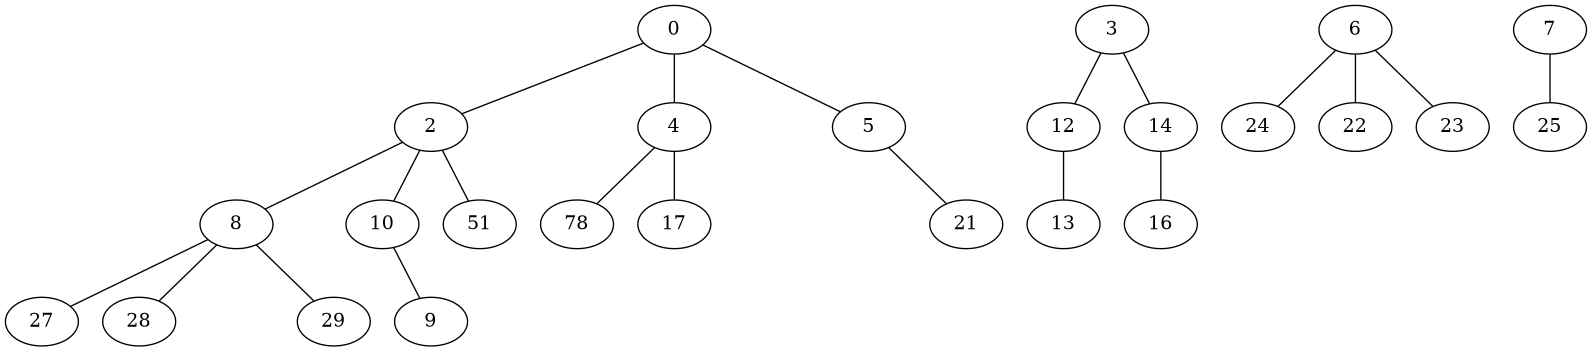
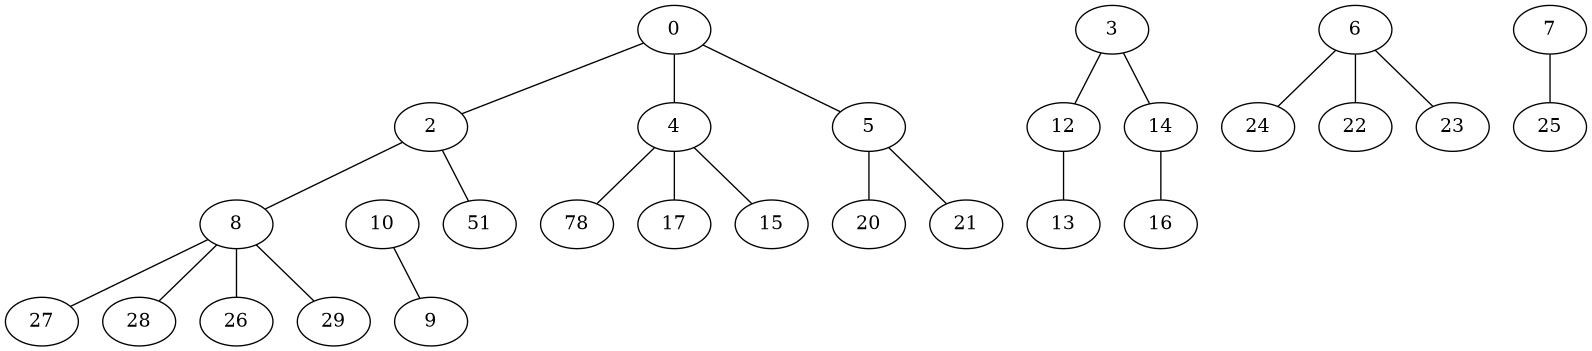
edge "2" -- "10": removed
node "15": added
node "20": added
node "26": added
